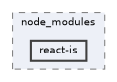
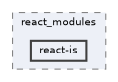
cluster "node_modules": label "node_modules" -> "react_modules"
